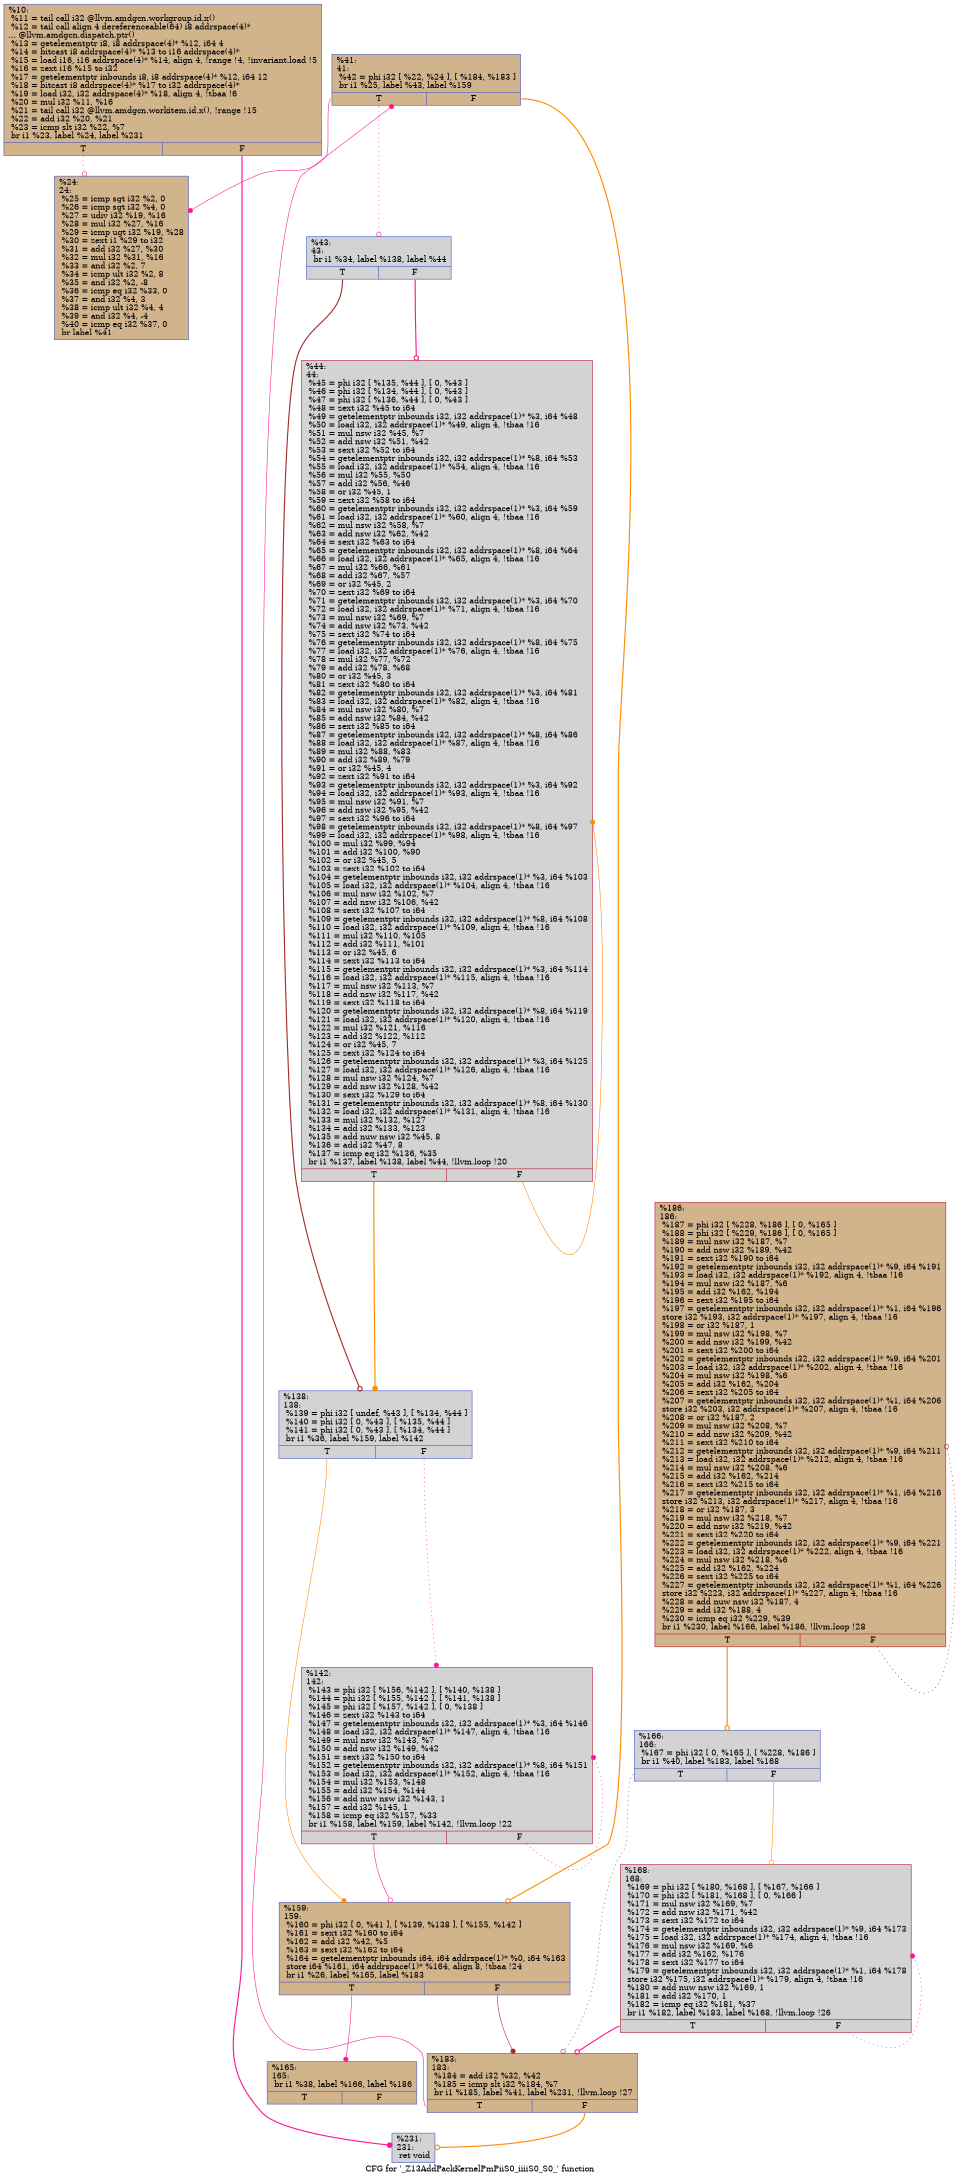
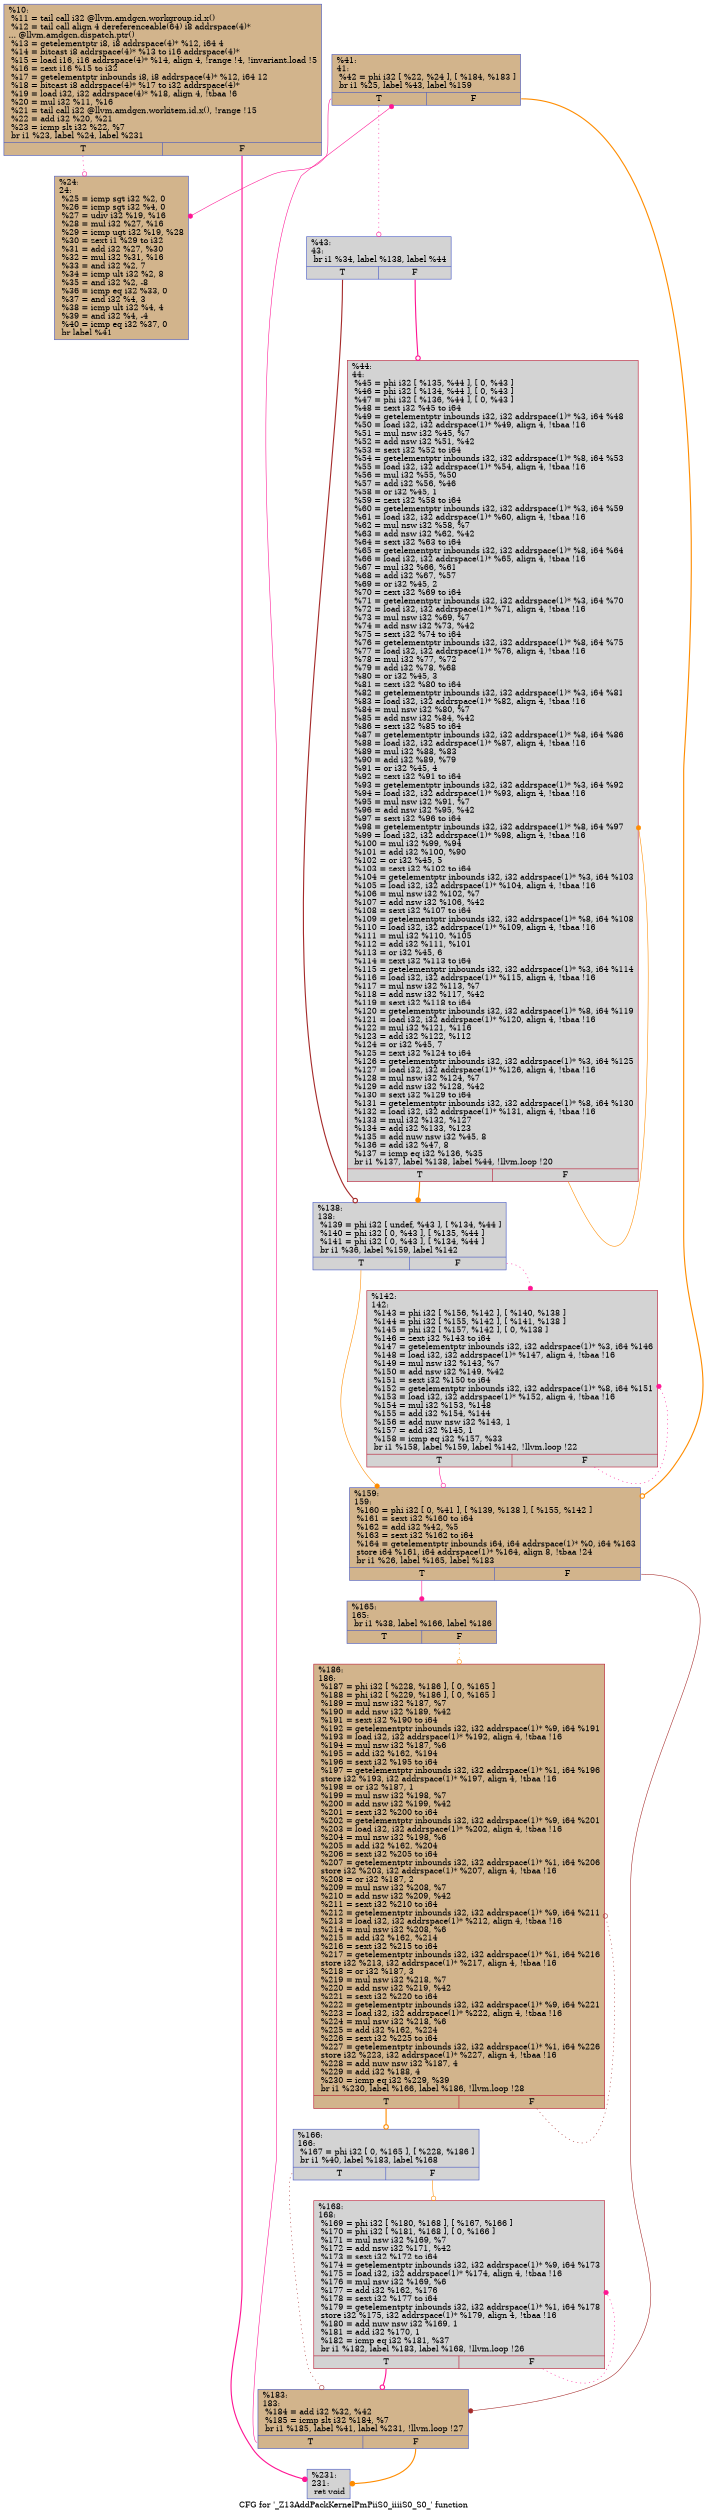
edge "%165:" -> "%186:": added
edge "%183:" -> "%231:": arrowhead odot -> dot
